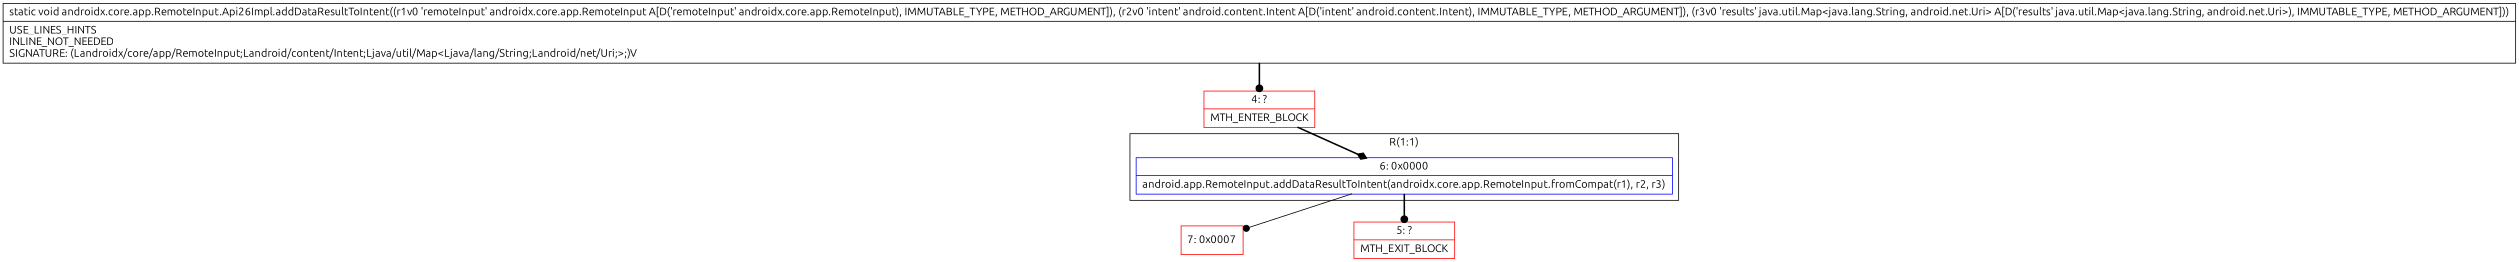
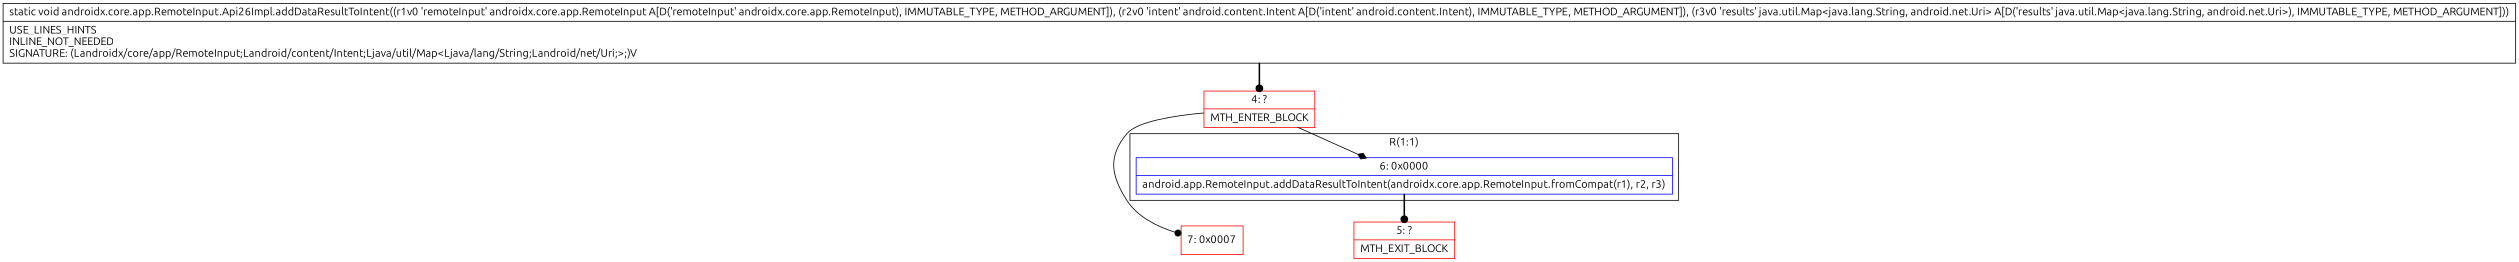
edge "4: ?" -> "6: 0x0000": style bold -> solid
edge "6: 0x0000" -> "7: 0x0007": now "4: ?" -> "7: 0x0007"
